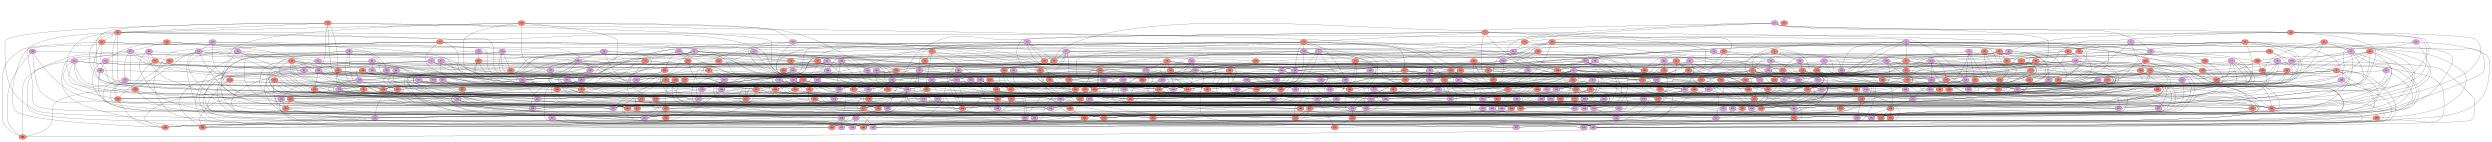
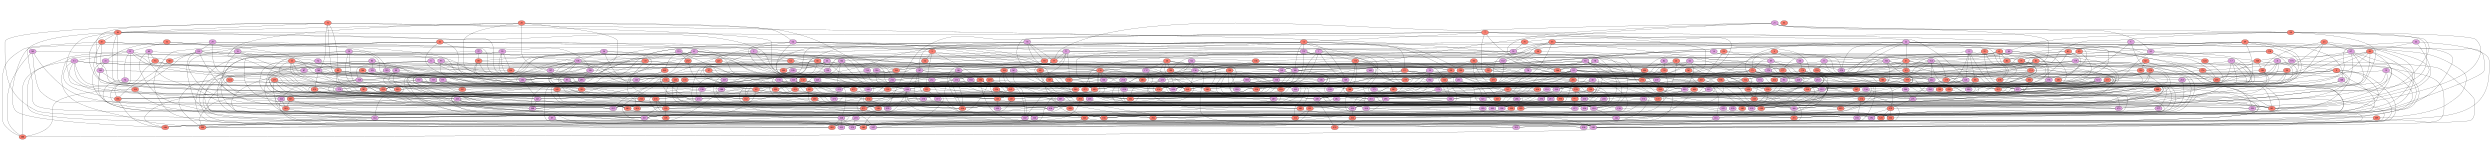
node "184": fillcolor plum -> salmon
node "293": fillcolor salmon -> plum
